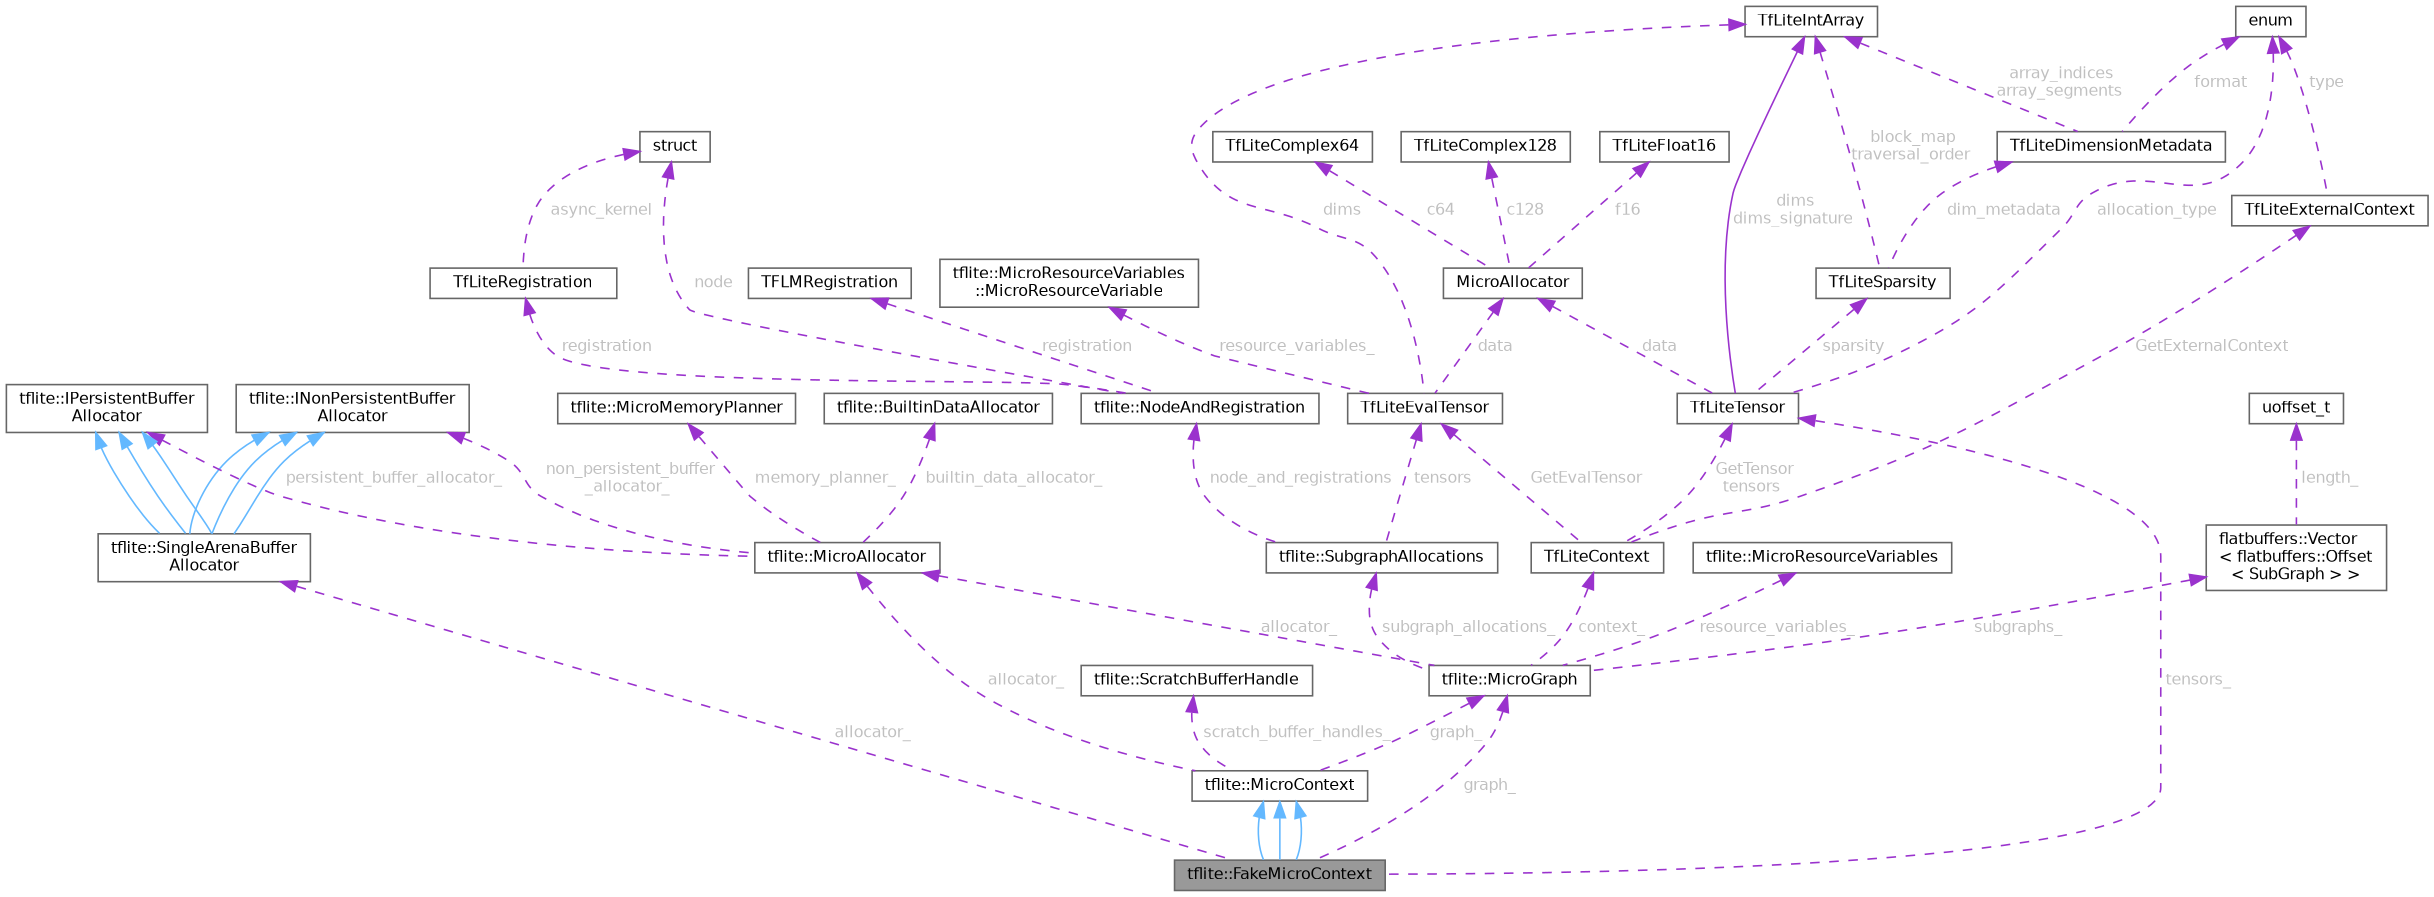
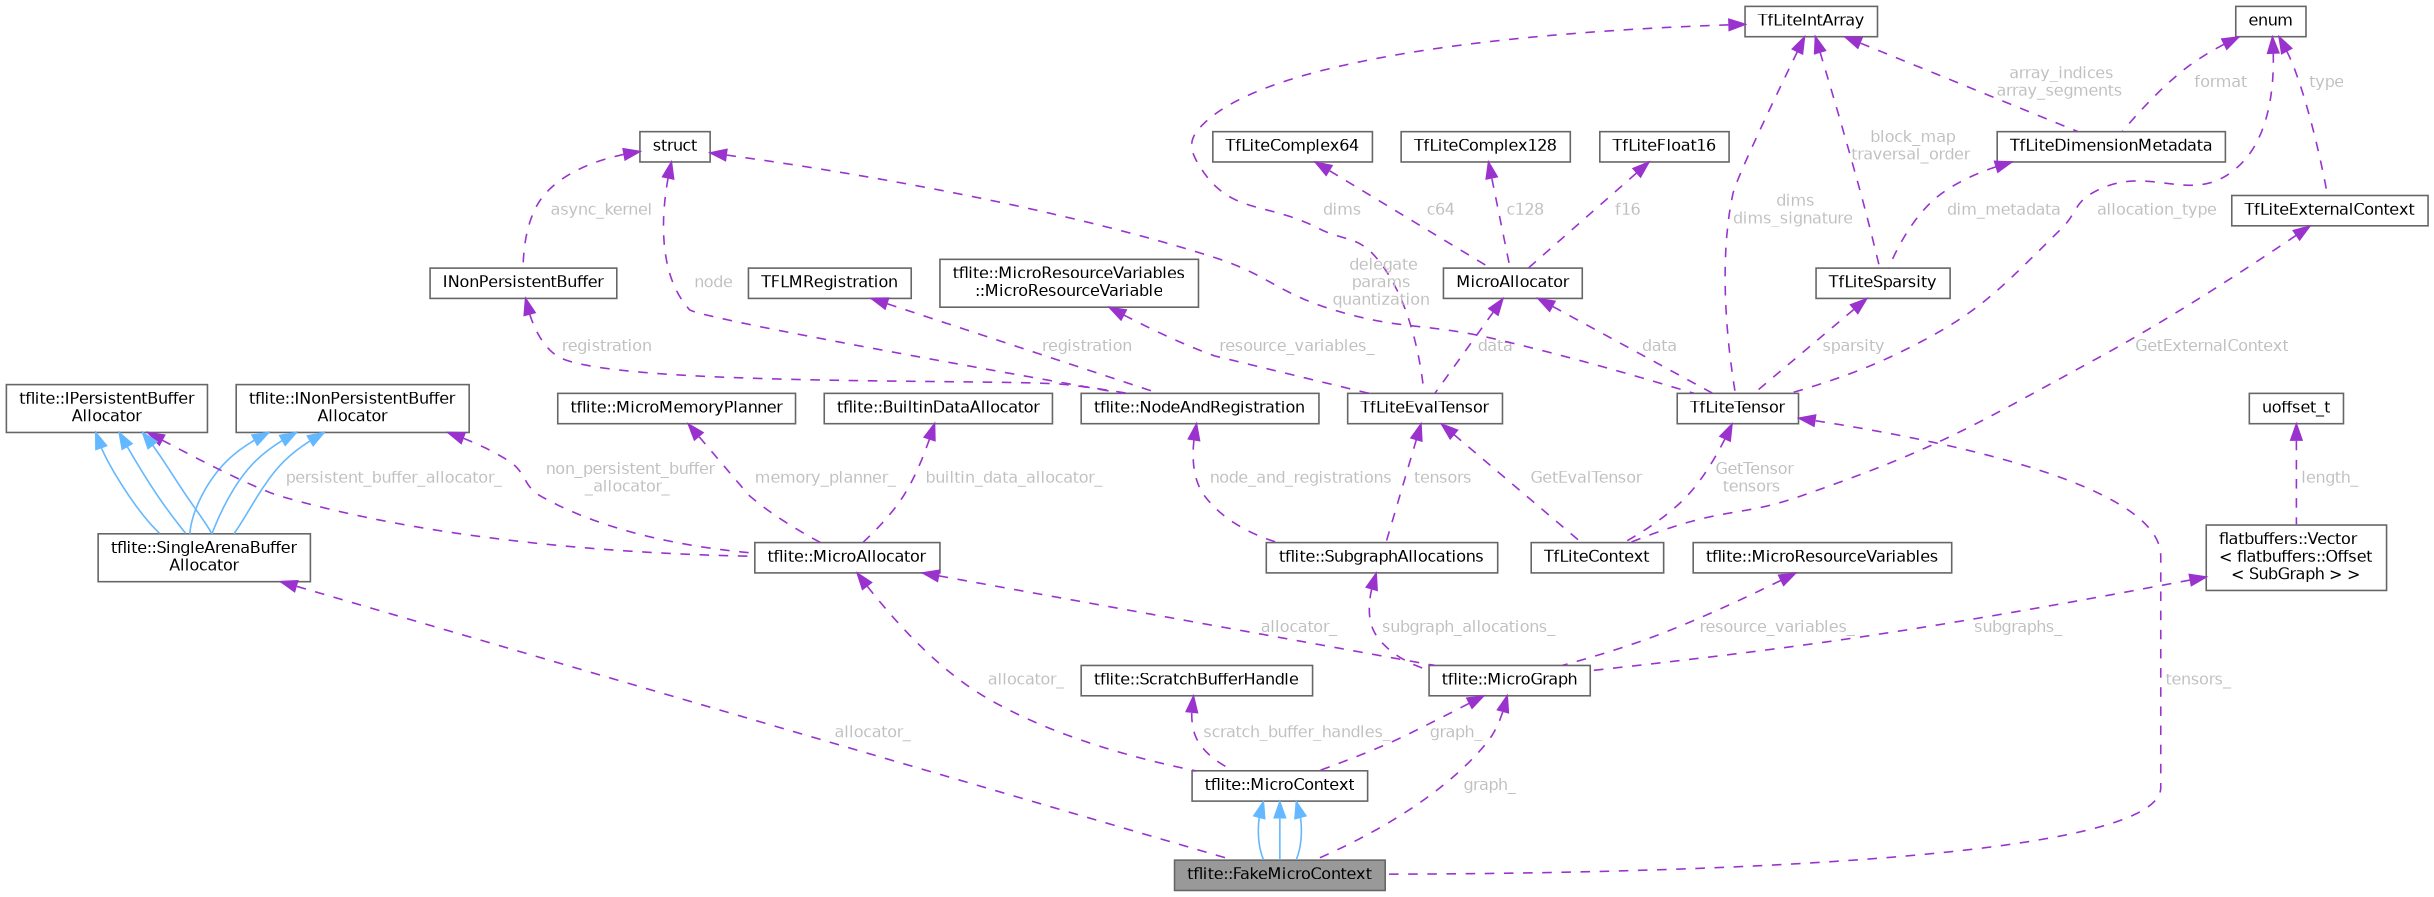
edge "TfLiteTensor" -> "TfLiteIntArray": style solid -> dashed
edge "TfLiteTensor" -> "struct": added, label "delegate params quantization"
node "TfLiteRegistration": label "TfLiteRegistration" -> "INonPersistentBuffer"
edge "tflite::MicroGraph" -> "TfLiteContext": removed, label "context_"
